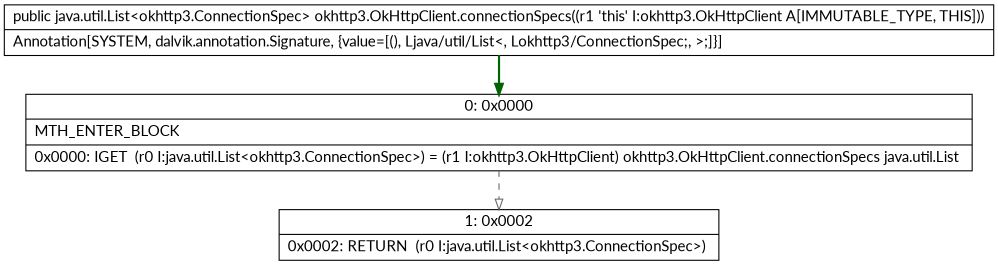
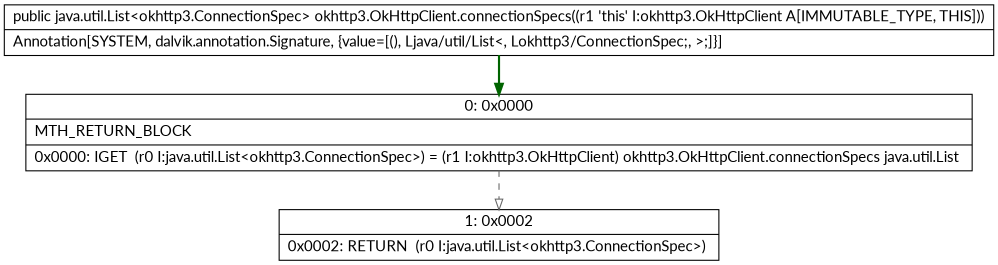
node "0: 0x0000": text "MTH_ENTER_BLOCK" -> "MTH_RETURN_BLOCK"
